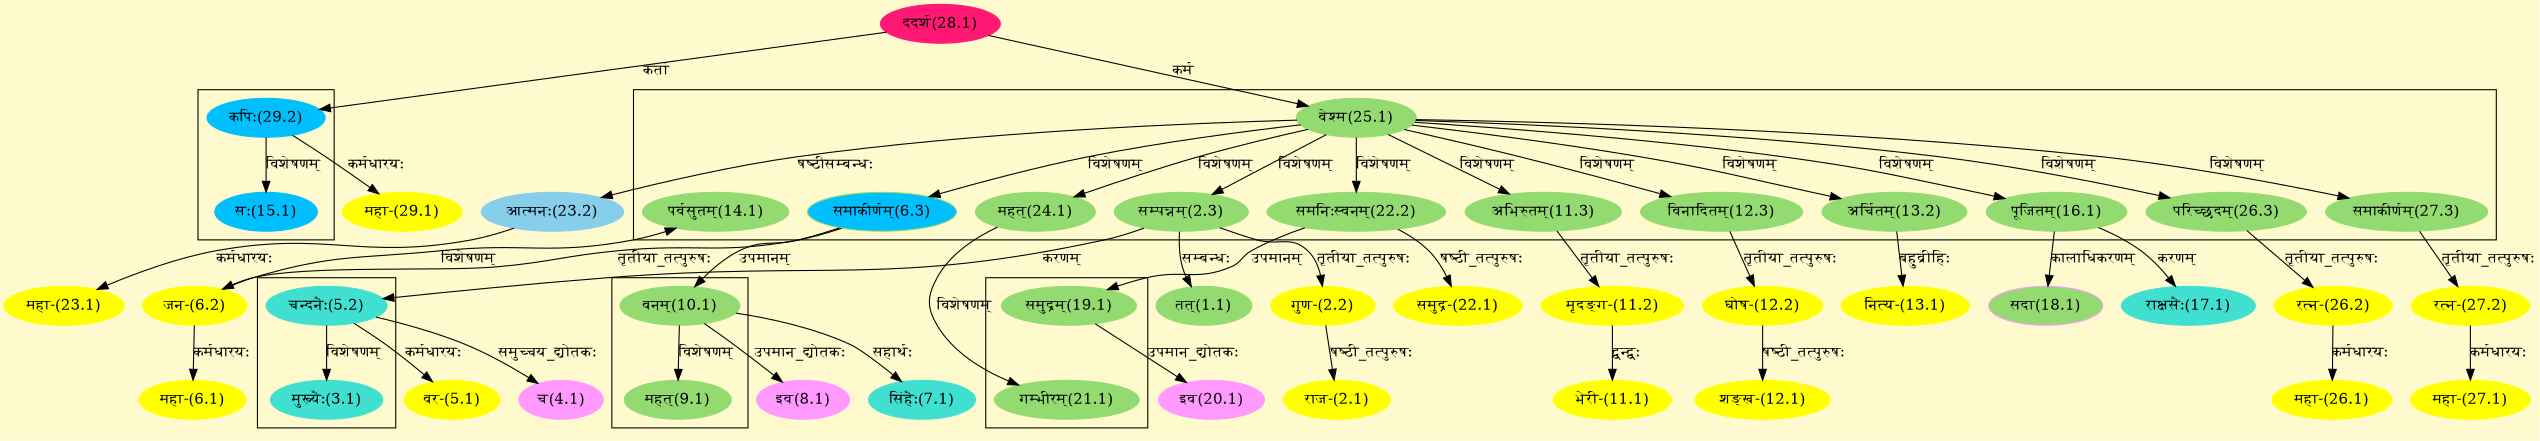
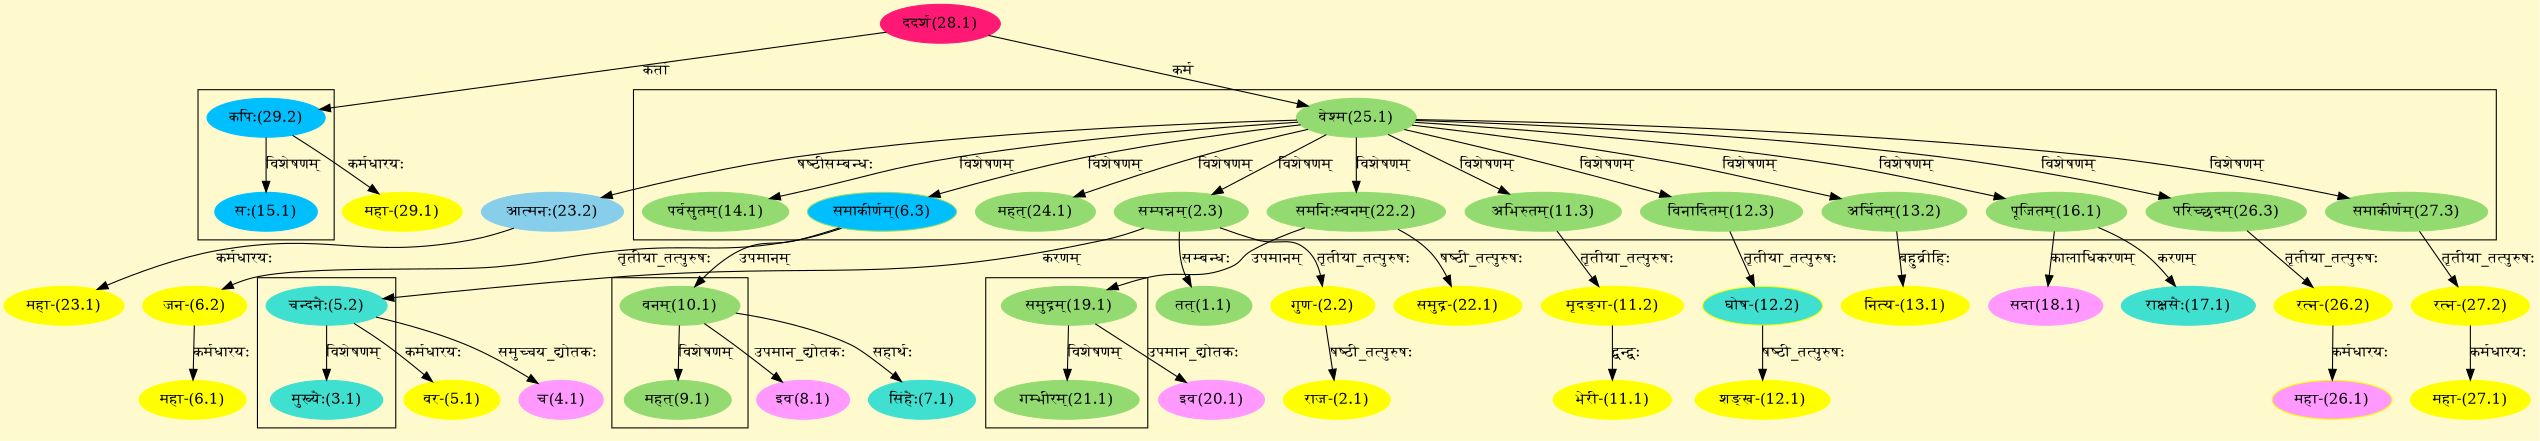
edge "जन-(6.2)" -> "पर्वसुतम्(14.1)": now "वेश्म(25.1)" -> "पर्वसुतम्(14.1)"
node "घोष-(12.2)": fillcolor #ffff00 -> #40e0d0
node "सदा(18.1)": fillcolor #93db70 -> #ff99ff
edge "महत्(24.1)" -> "गम्भीरम्(21.1)": now "समुद्रम्(19.1)" -> "गम्भीरम्(21.1)"
node "महा-(26.1)": fillcolor #ffff00 -> #ff99ff
